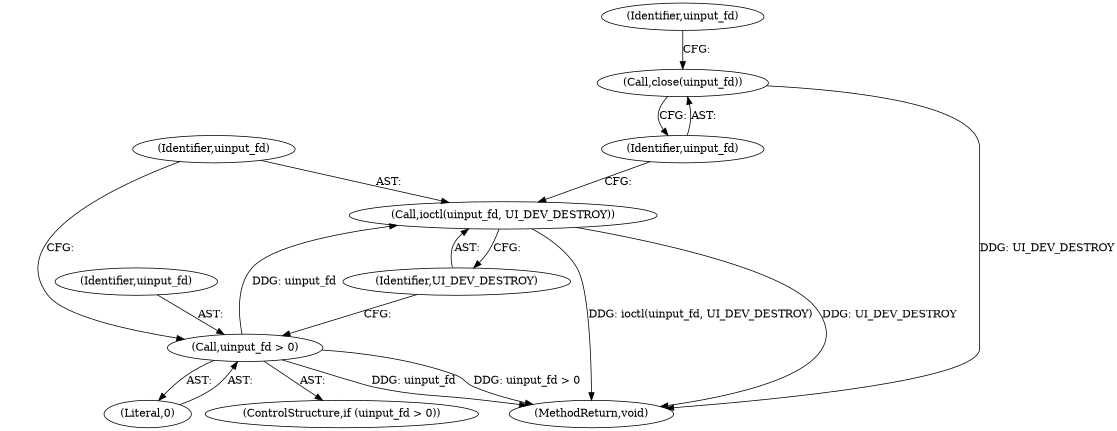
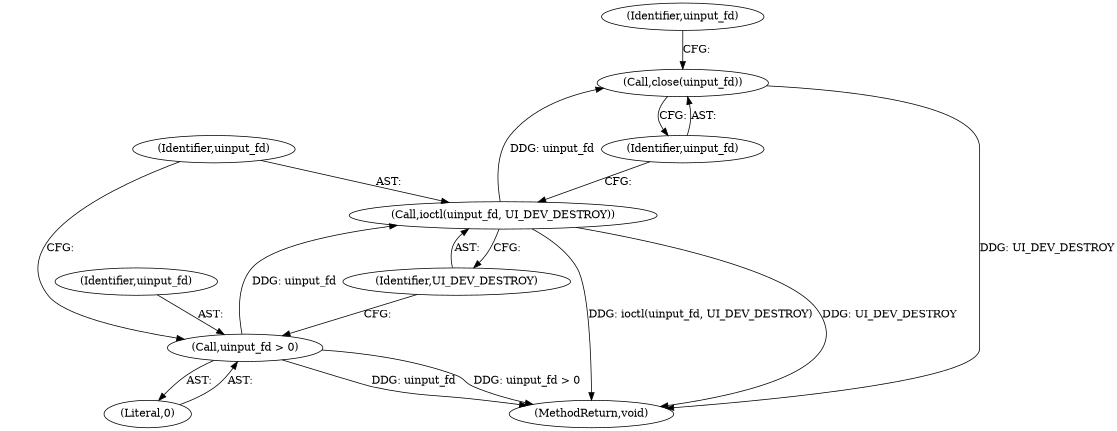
edge "(Call,ioctl(uinput_fd, UI_DEV_DESTROY))" -> "(Call,close(uinput_fd))": added, label "DDG: uinput_fd"
node "(ControlStructure,if (uinput_fd > 0))": removed
